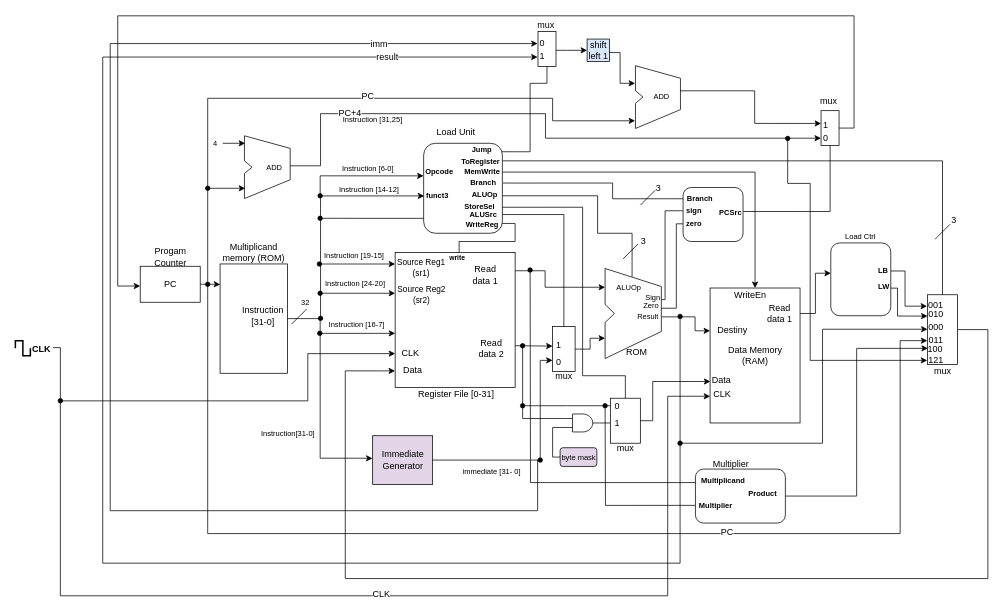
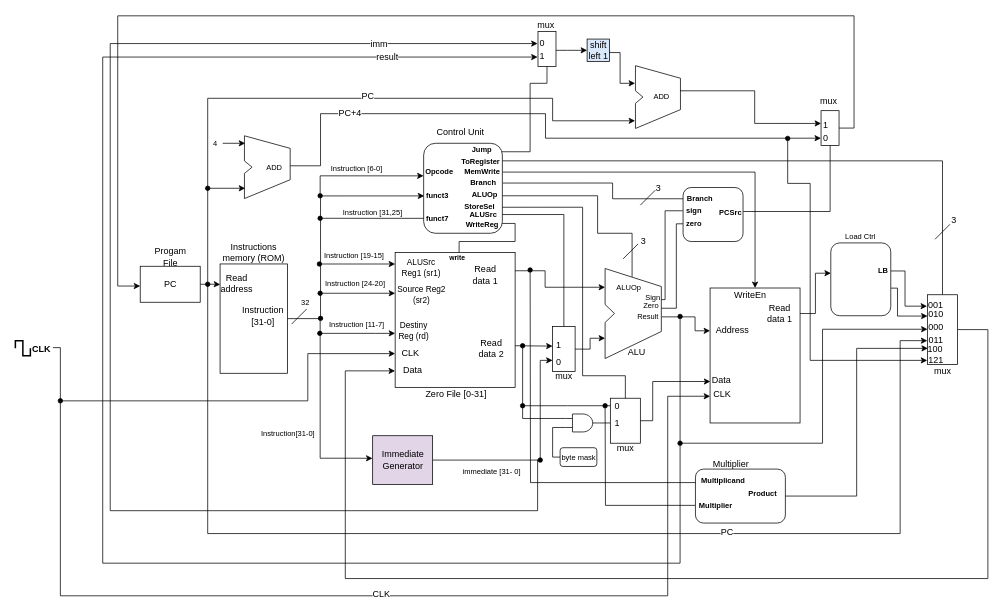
node "Instruction [31,25]": moved (368, 119) -> (368, 213)
node "Load Unit": label "Load Unit" -> "Control Unit"
node "Instruction [6-0]": moved (368, 168) -> (357, 168)
node "Instruction [14-12]": removed
node "funct7": added
node "Multiplicand memory (ROM)": label "Multiplicand memory (ROM)" -> "Instructions memory (ROM)"
node "Progam Counter": label "Progam Counter" -> "Progam File"
node "Source Reg1 (sr1)": label "Source Reg1 (sr1)" -> "ALUSrc Reg1 (sr1)"
node "Read address": added
node "LW": removed
node "Instruction [16-7]": label "Instruction [16-7]" -> "Instruction [11-7]"
node "Destiny Reg (rd)": added
node "Destiny": label "Destiny" -> "Address"
node "ROM": label "ROM" -> "ALU"
node "Data Memory (RAM)": removed
node "Register File [0-31]": label "Register File [0-31]" -> "Zero File [0-31]"
node "byte mask": fillcolor #e1d5e7 -> #ffffff
